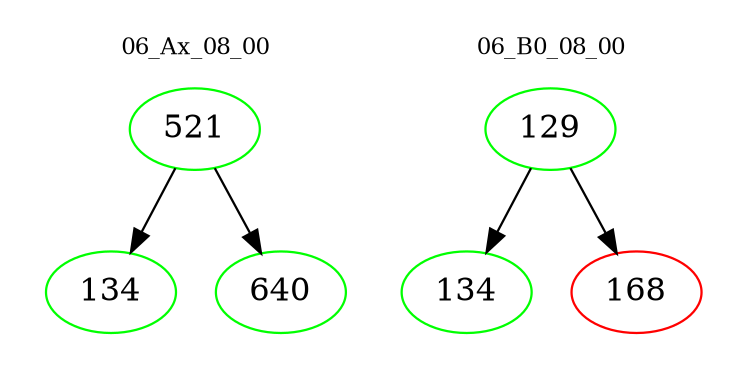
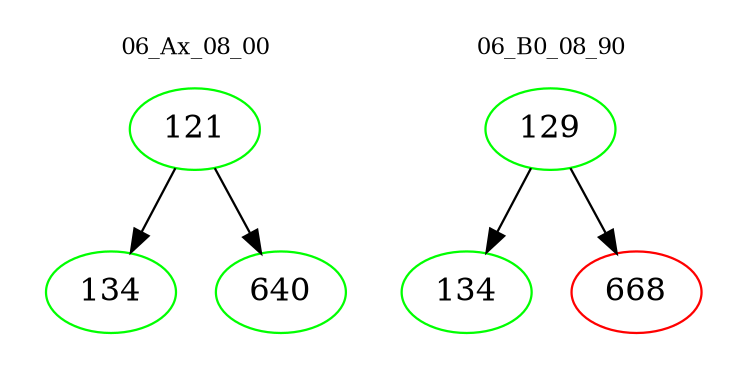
cluster "06_B0_08_00": label "06_B0_08_00" -> "06_B0_08_90"
node "521": label "521" -> "121"
node "168": label "168" -> "668"
